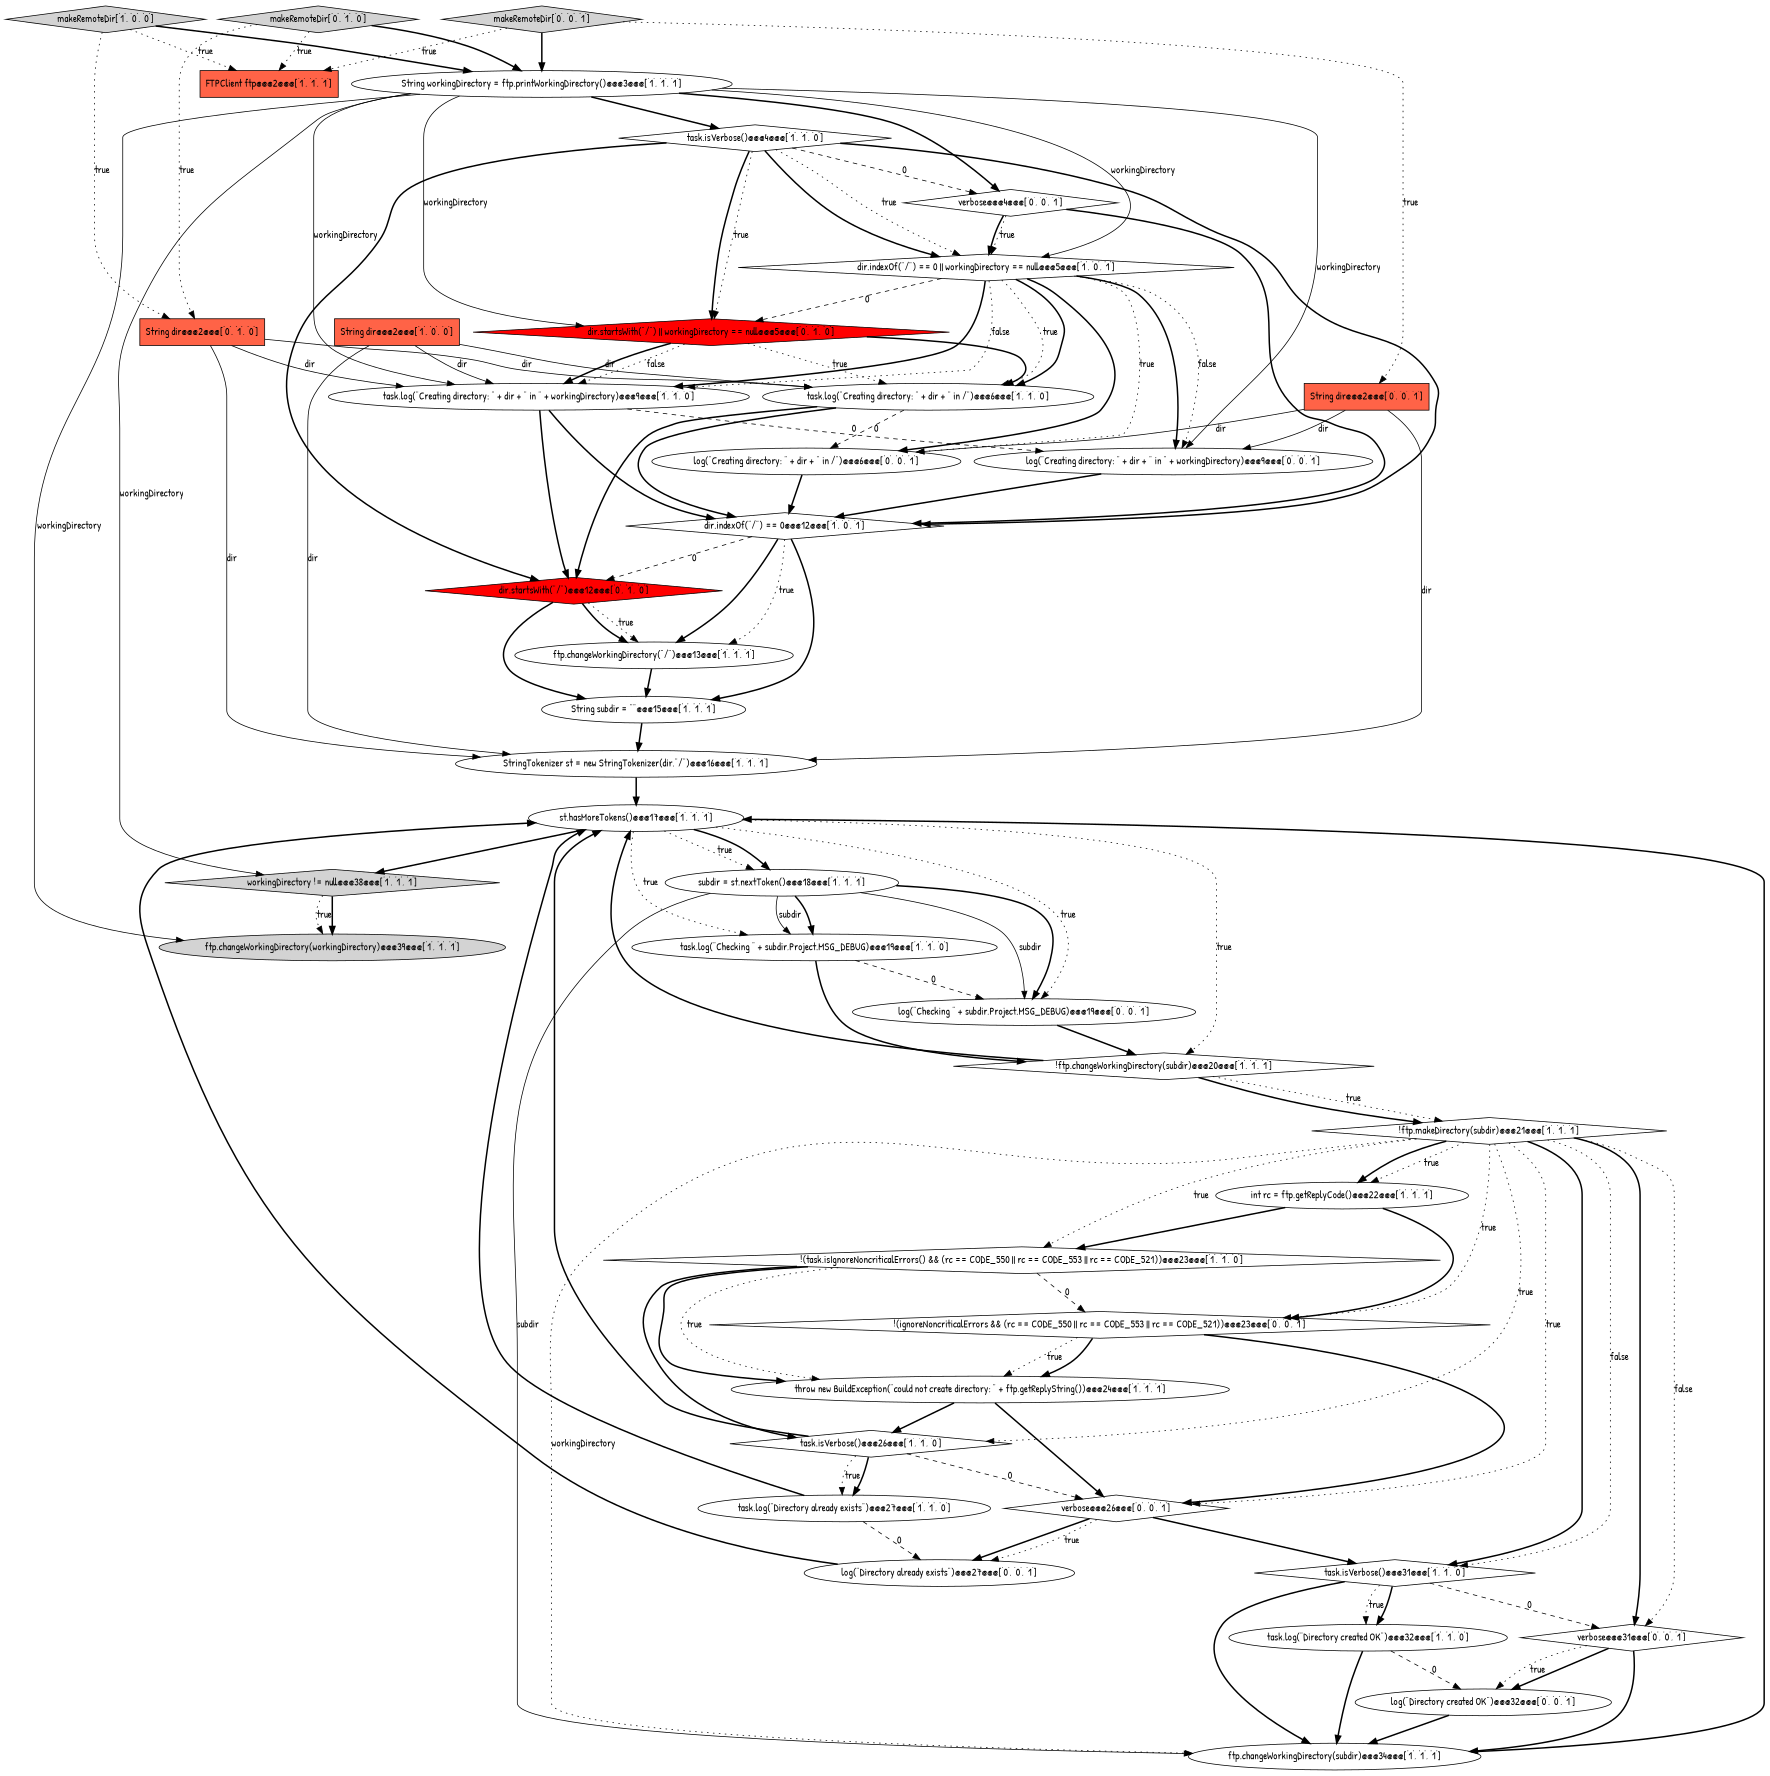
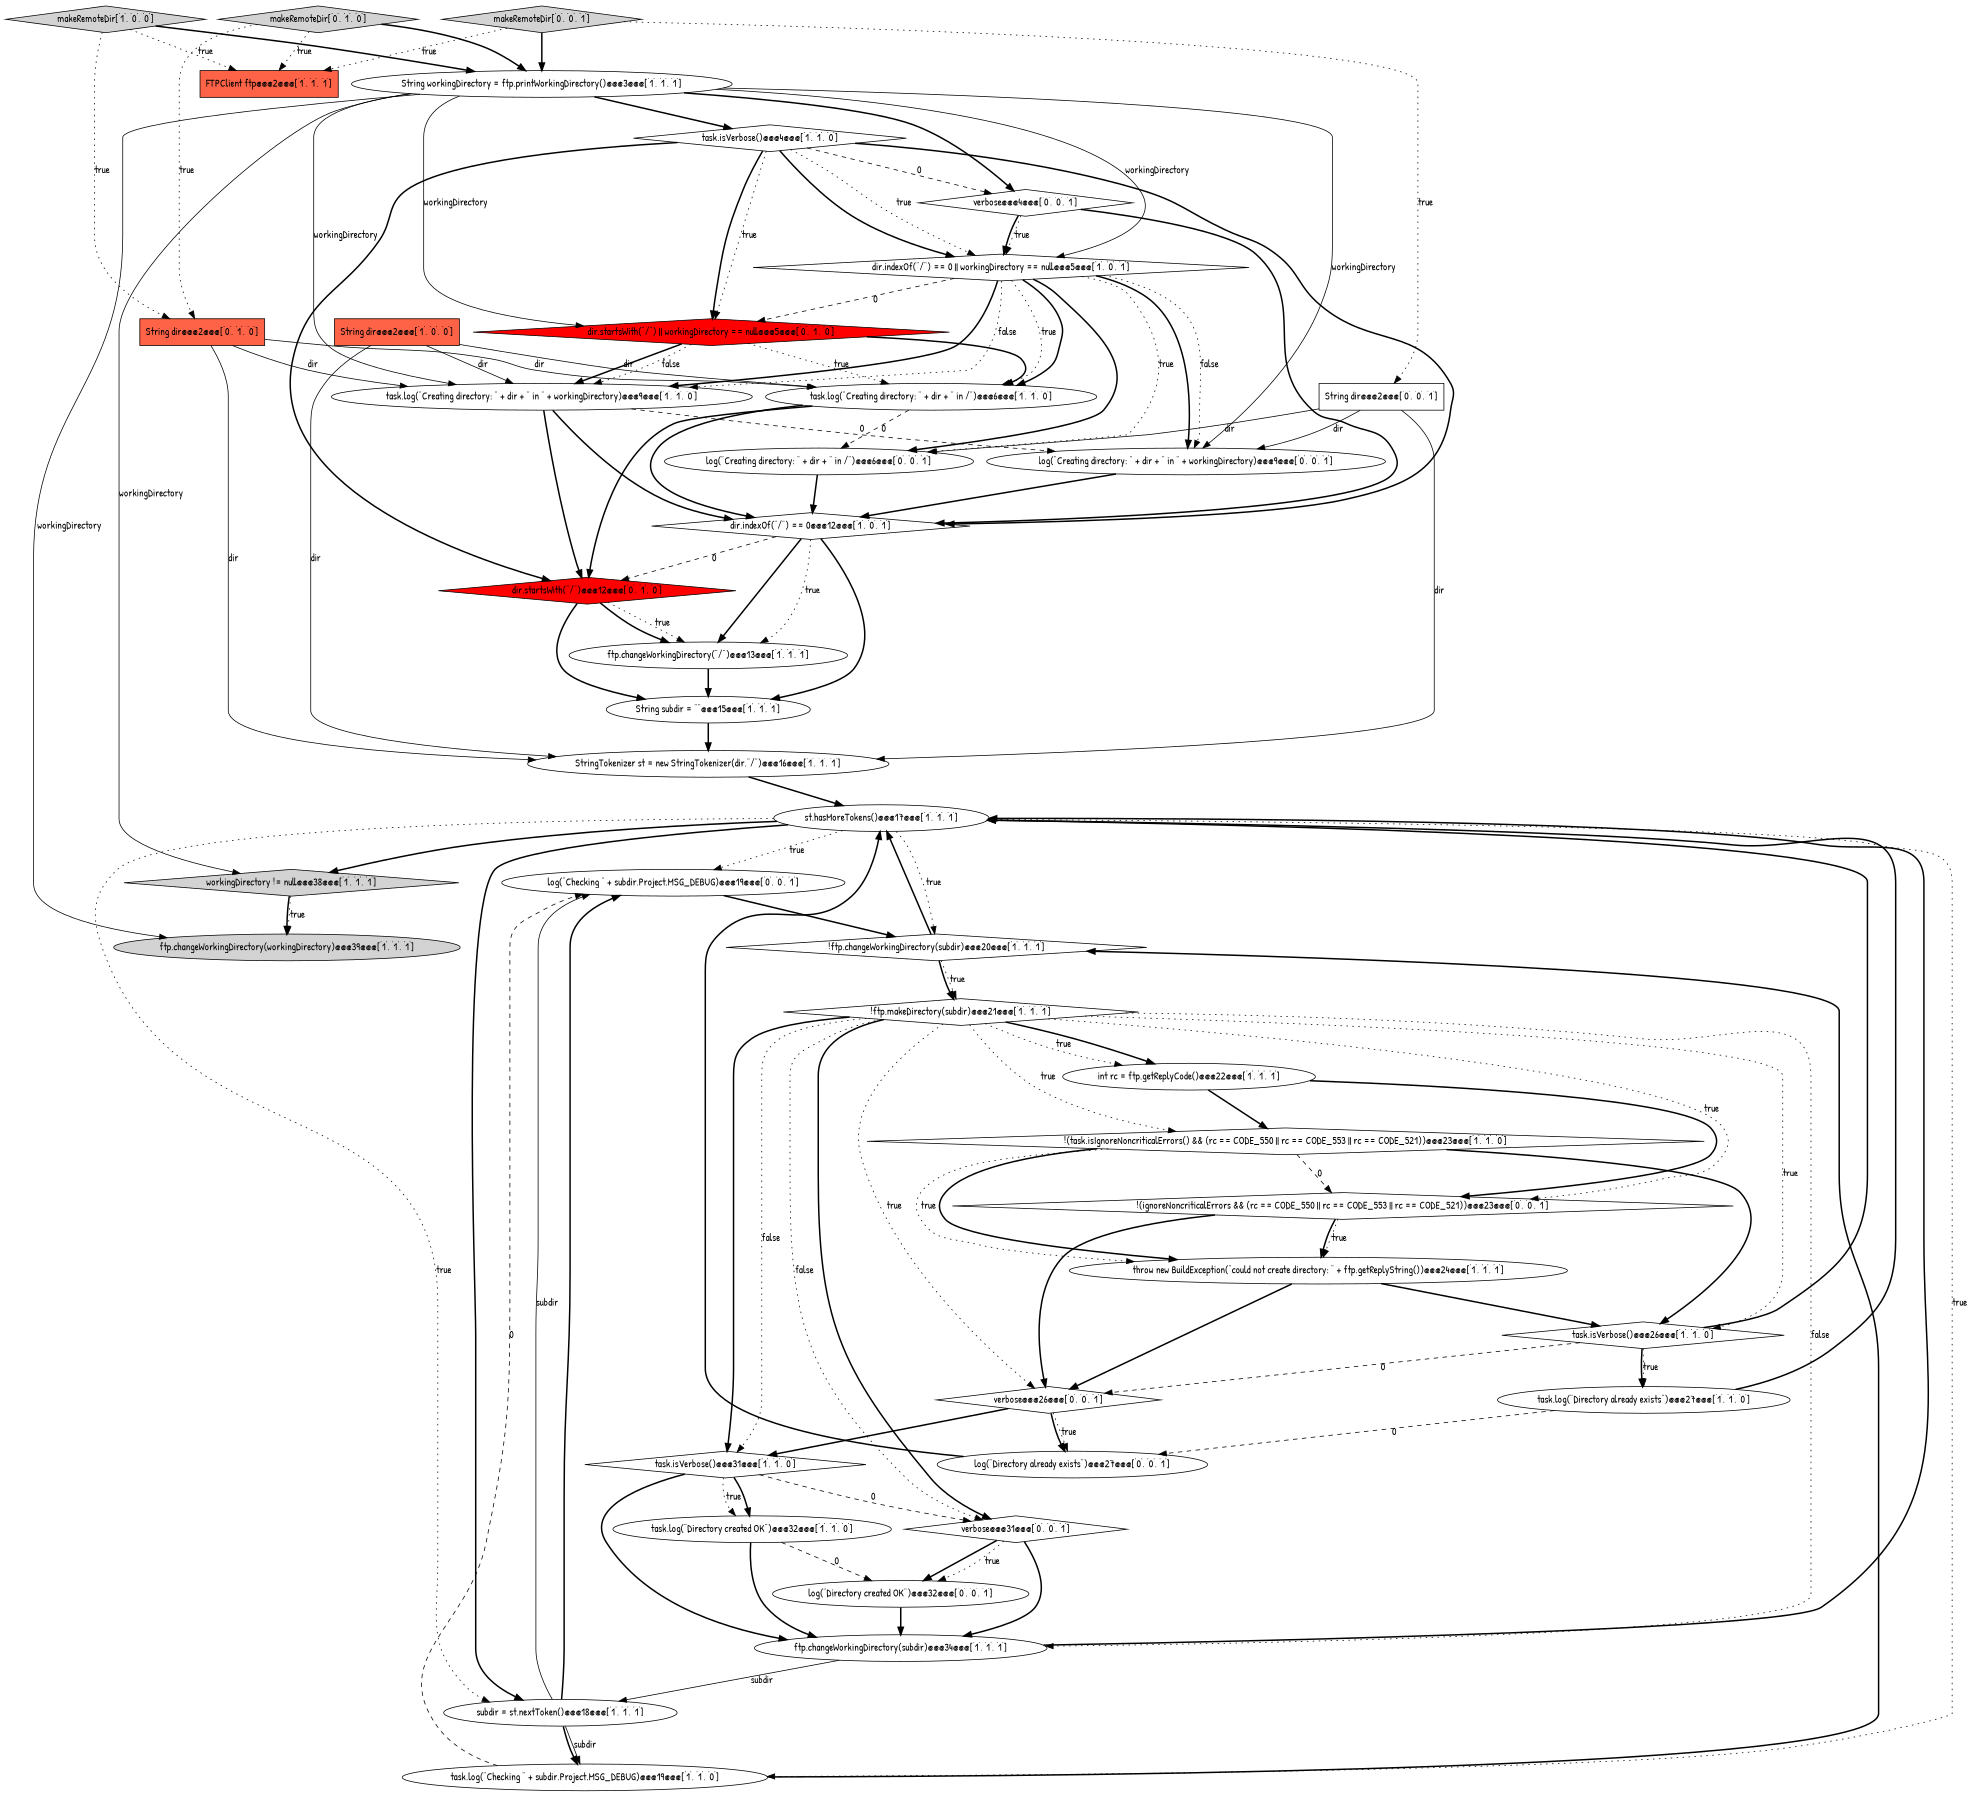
node "String dir@@@2@@@['0', '0', '1']": fillcolor tomato -> white
edge "!ftp.makeDirectory(subdir)@@@21@@@['1', '1', '1']" -> "ftp.changeWorkingDirectory(subdir)@@@34@@@['1', '1', '1']": label "workingDirectory" -> "false"
edge "subdir = st.nextToken()@@@18@@@['1', '1', '1']" -> "ftp.changeWorkingDirectory(subdir)@@@34@@@['1', '1', '1']": reversed
